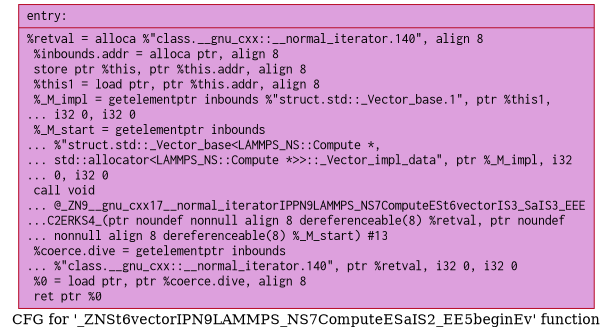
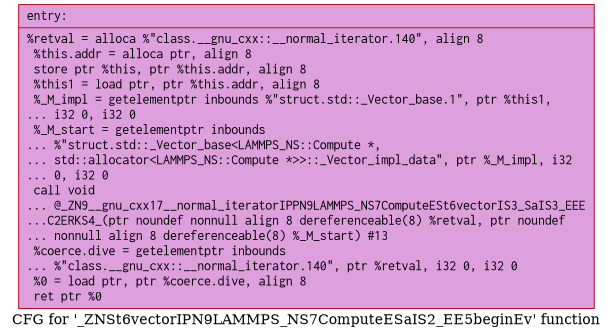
node "entry:": text "%inbounds.addr = alloca ptr, align 8" -> "%this.addr = alloca ptr, align 8"
